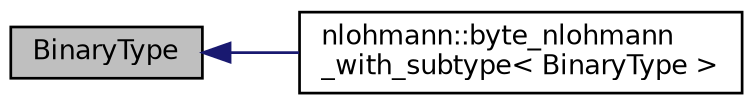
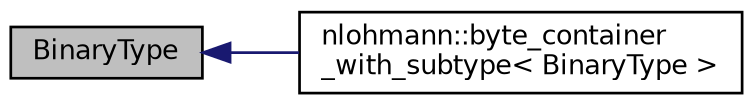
node "nlohmann::byte_nlohmann _with_subtype< BinaryType >": label "nlohmann::byte_nlohmann _with_subtype< BinaryType >" -> "nlohmann::byte_container _with_subtype< BinaryType >"
